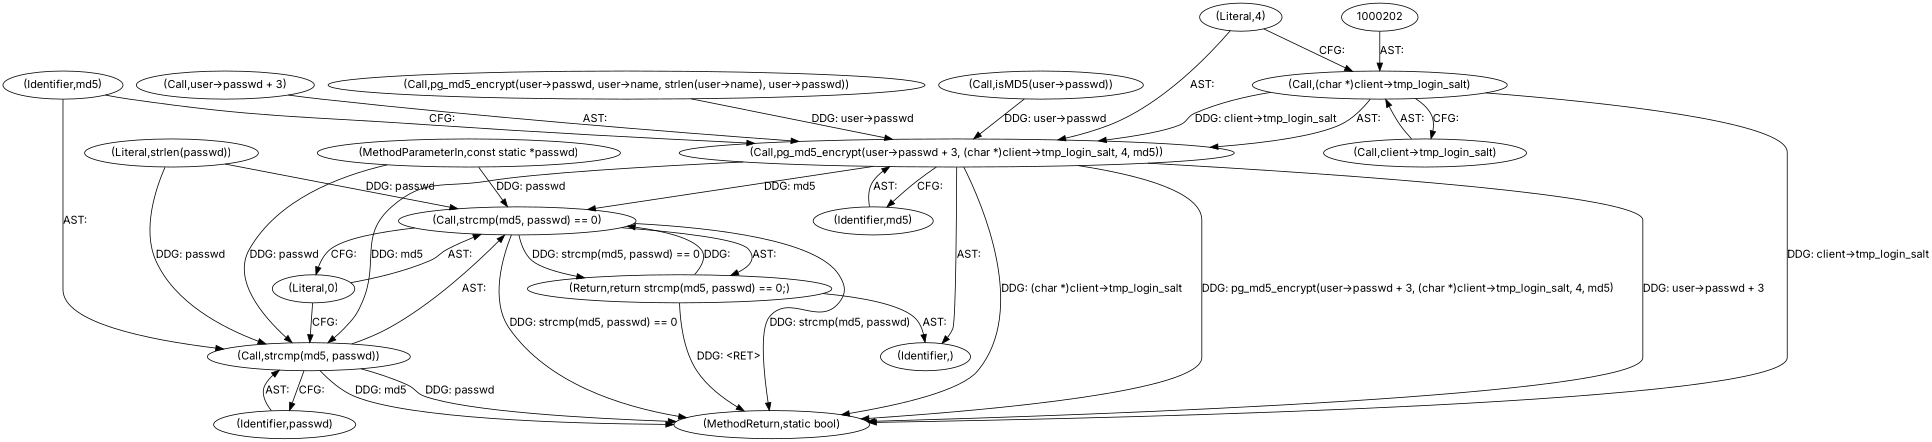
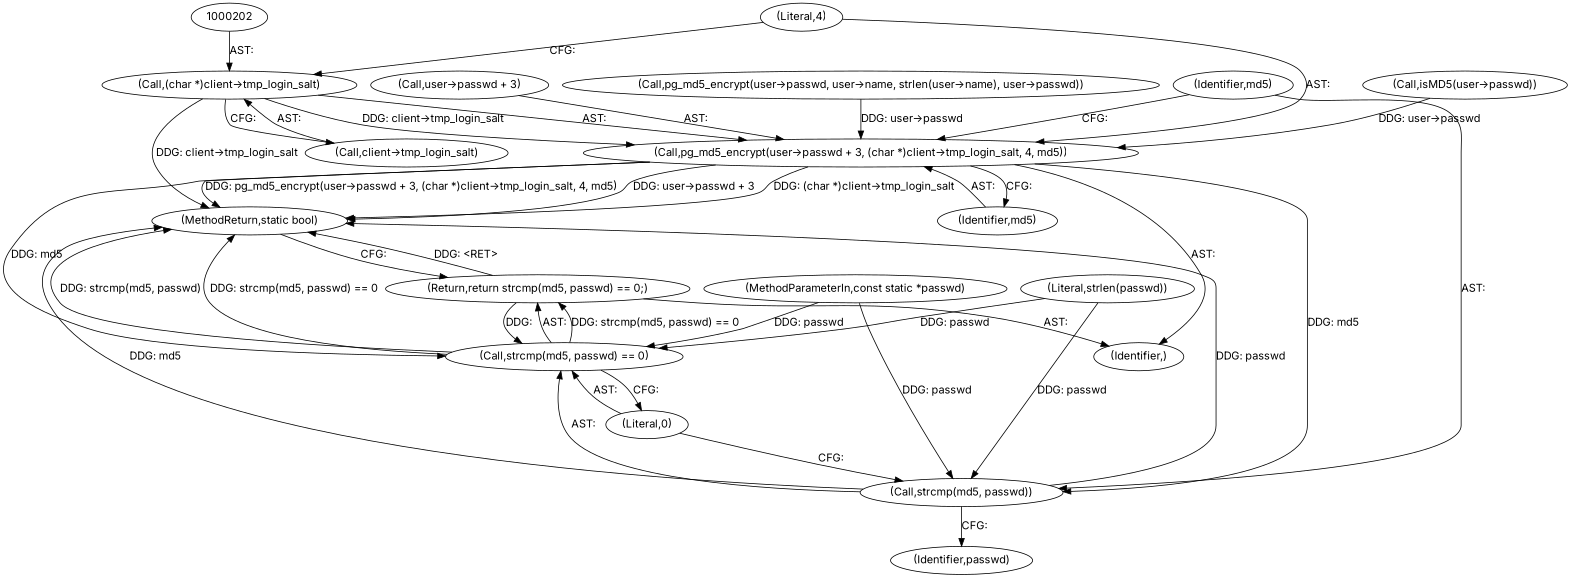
edge "(MethodReturn,static bool)" -> "(Return,return strcmp(md5, passwd) == 0;)": added, label "CFG:"
edge "(Identifier,passwd)" -> "(Call,strcmp(md5, passwd))": removed, label "AST:"
